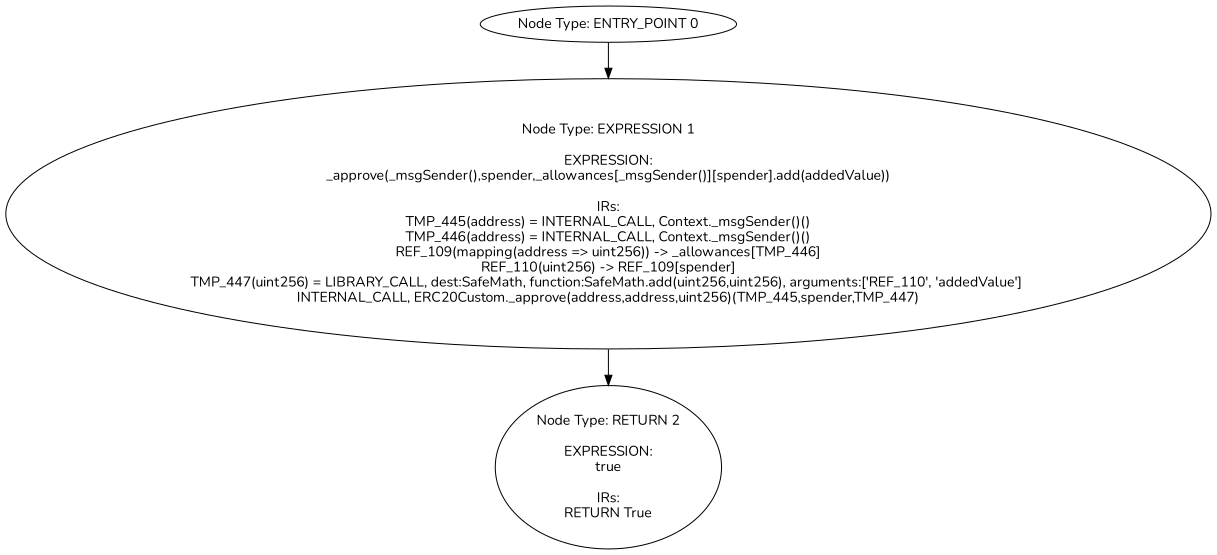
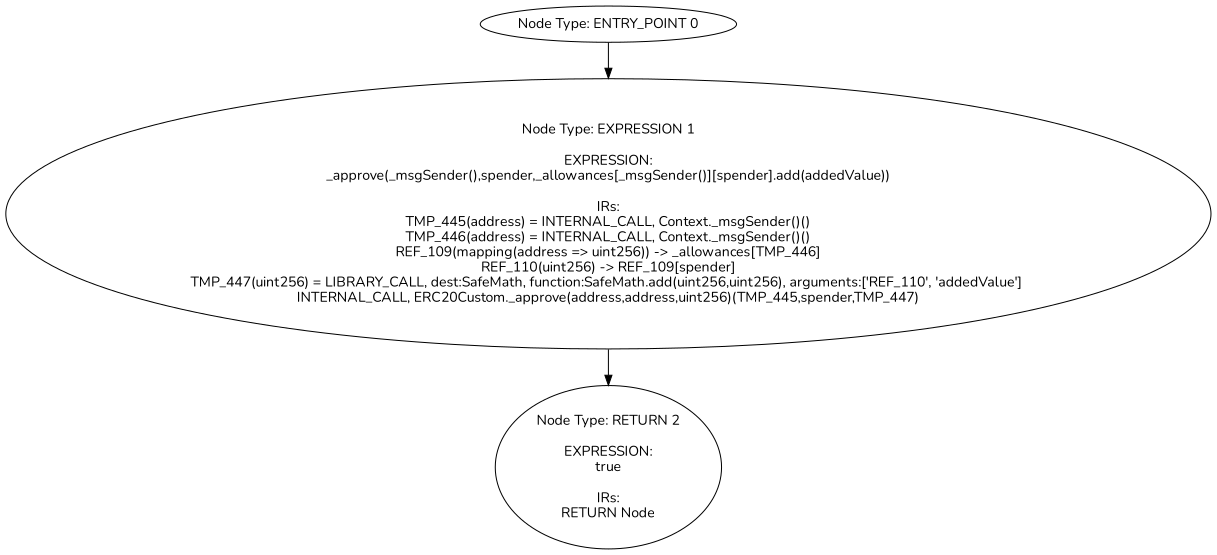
node "Node Type: RETURN 2 EXPRESSION: true IRs: RETURN True": label "Node Type: RETURN 2 EXPRESSION: true IRs: RETURN True" -> "Node Type: RETURN 2 EXPRESSION: true IRs: RETURN Node"
